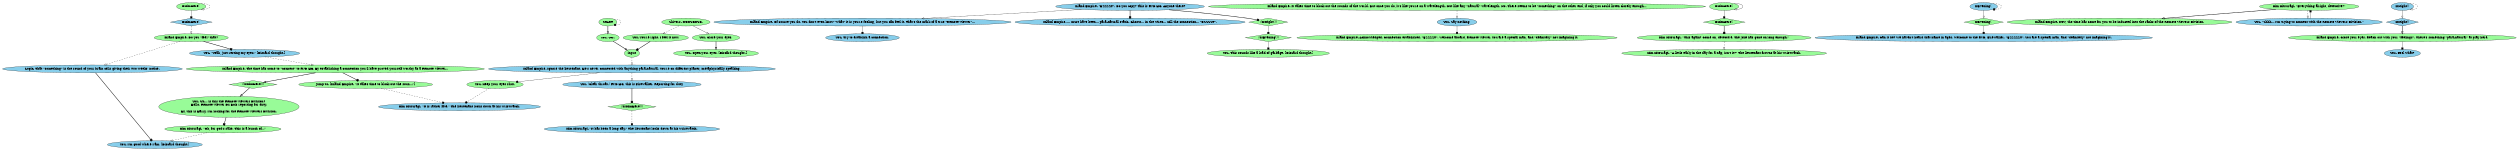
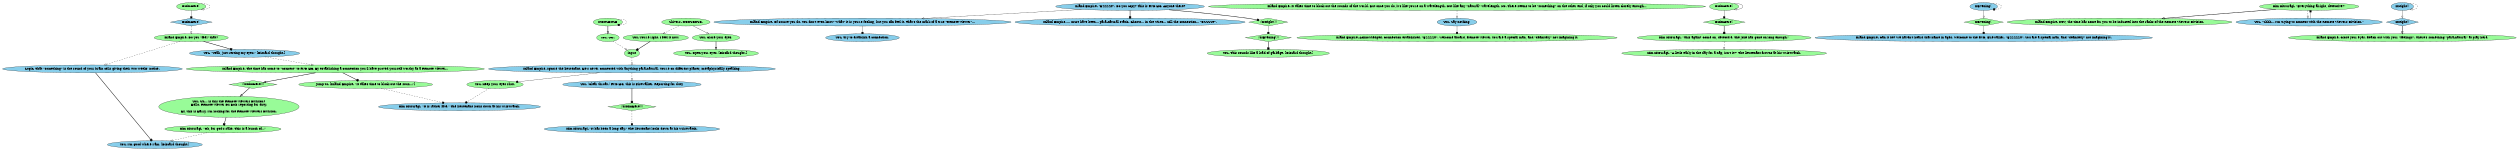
node "START": label "START" -> "NONSENSE"
edge "!(IsEvening())" -> "You: This sounds like a load of garbage. [Discard thought.]": style solid -> bold
edge "You: Yes." -> "input": style bold -> dashed
node "You: Feel what?": removed
